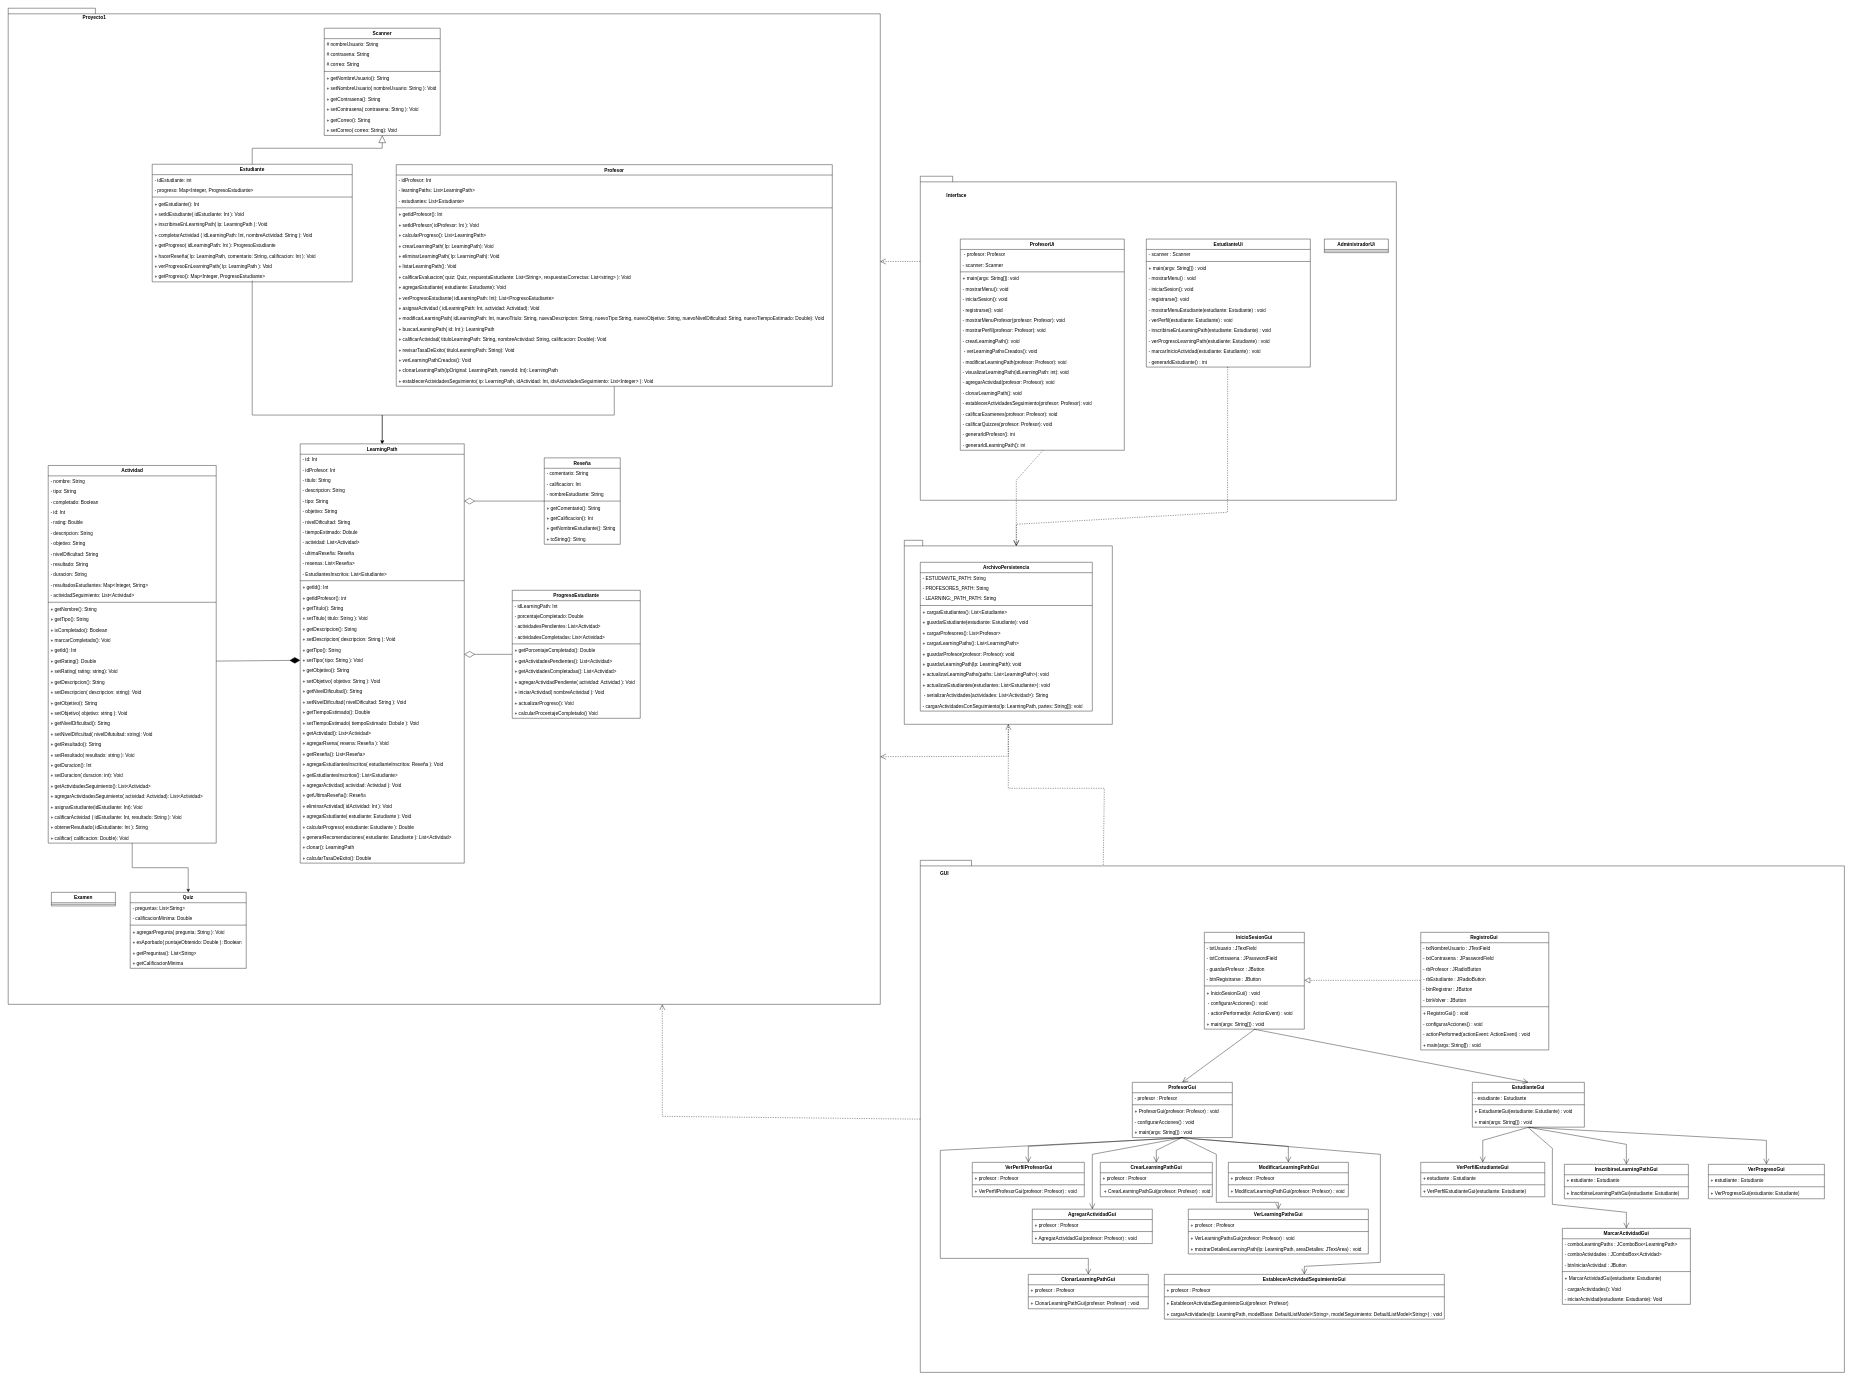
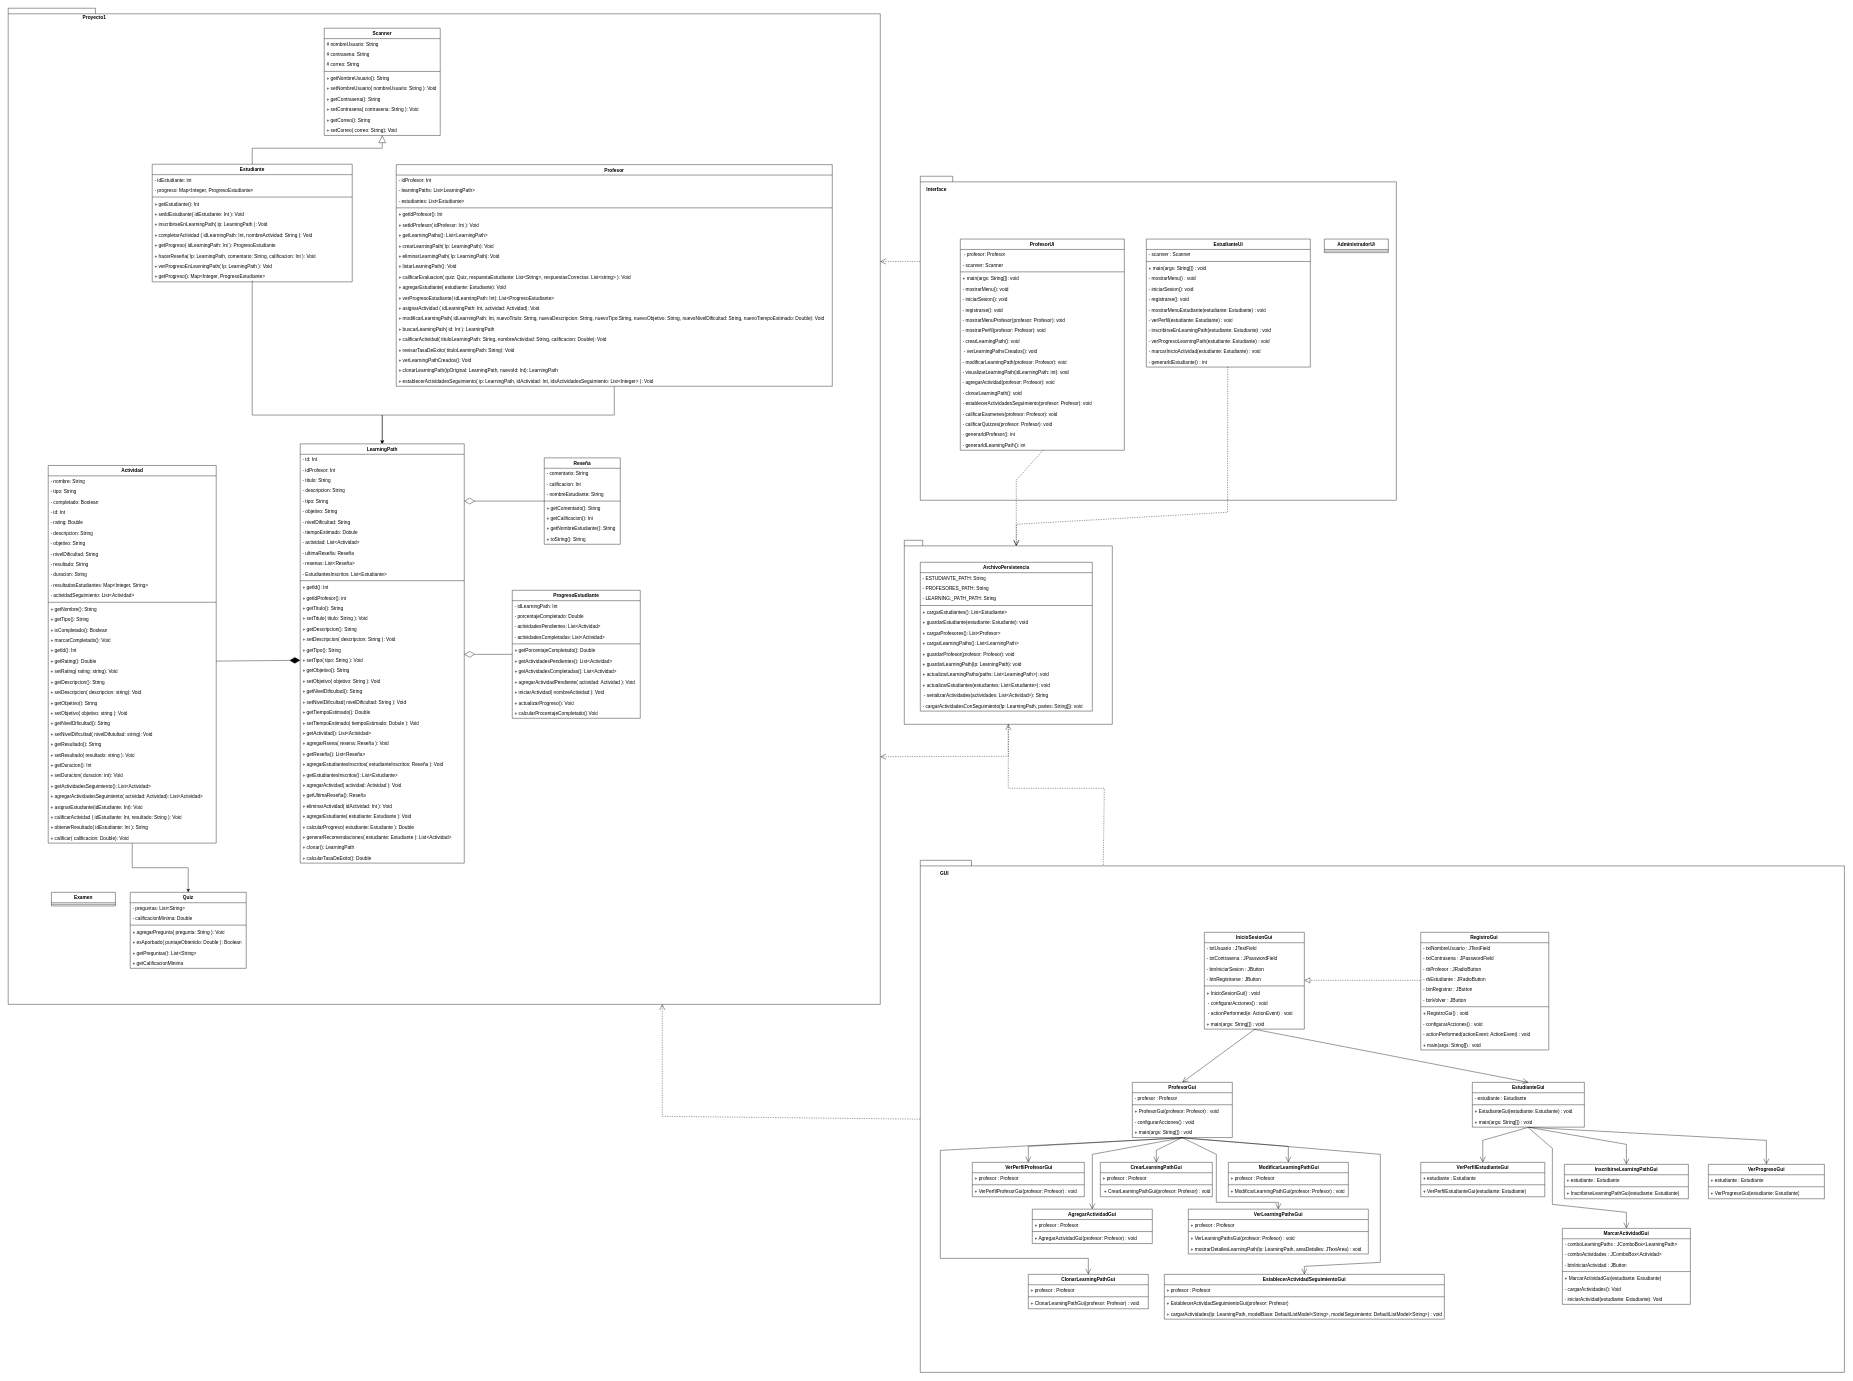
node "Interface": moved (956, 195) -> (936, 189)
node "+ calcularProgreso(): List<LearningPath>": label "+ calcularProgreso(): List<LearningPath>" -> "+ getLearningPaths(): List<LearningPath>"
node "- guardarProfesor : JButton": label "- guardarProfesor : JButton" -> "- btnIniciarSesion : JButton"
